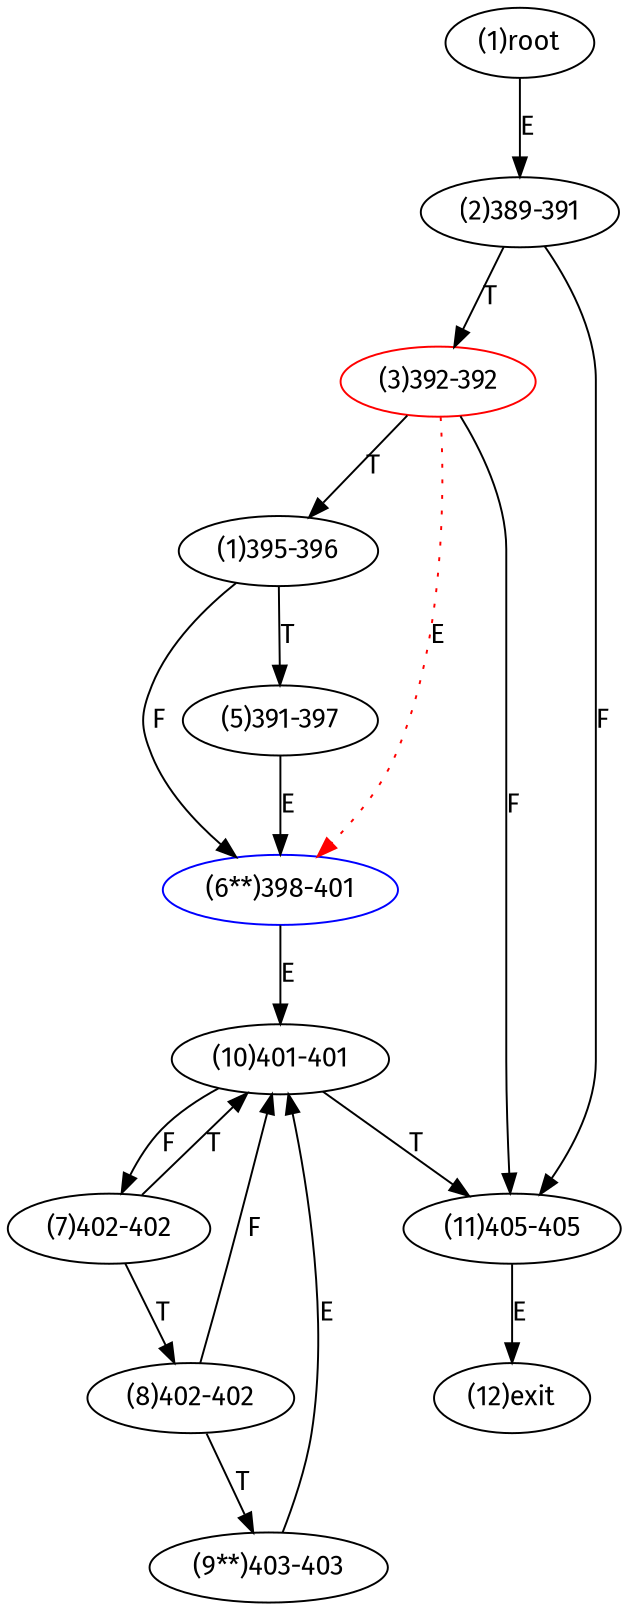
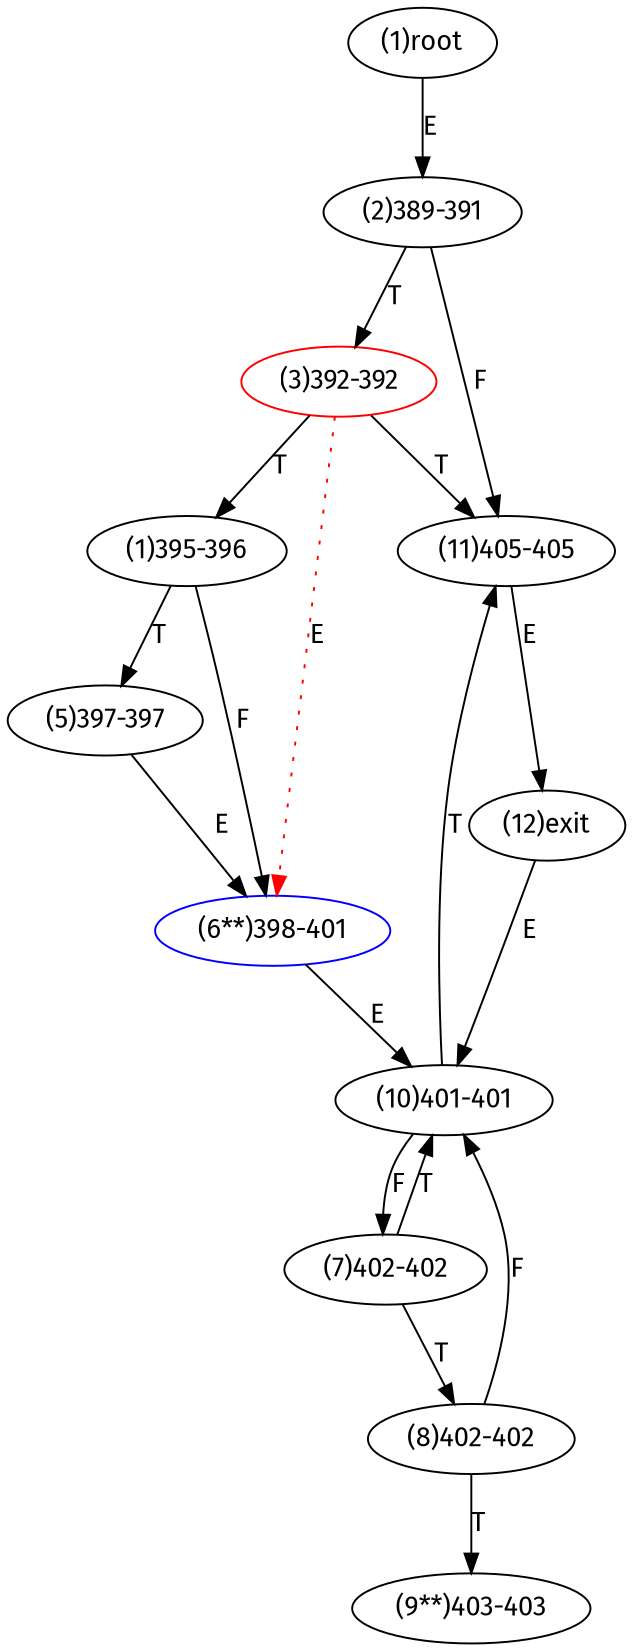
node "(5)391-397": label "(5)391-397" -> "(5)397-397"
edge "(3)392-392" -> "(11)405-405": label "F" -> "T"
edge "(9**)403-403" -> "(10)401-401": now "(12)exit" -> "(10)401-401"
